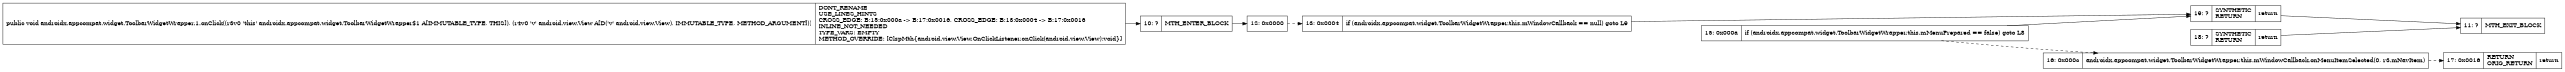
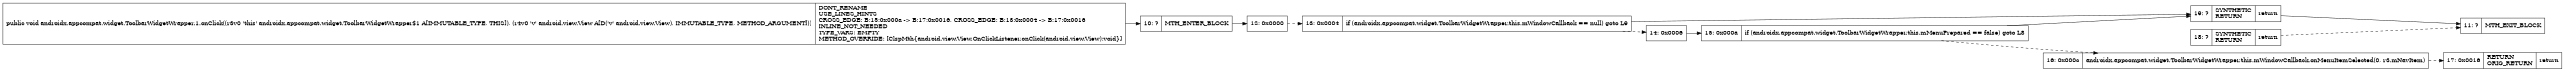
edge "18: ?" -> "11: ?": style solid -> dashed
node "14: 0x0006": added
